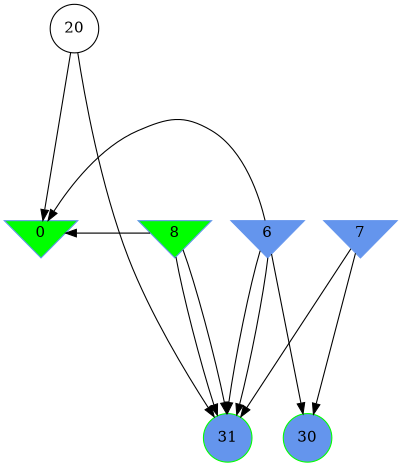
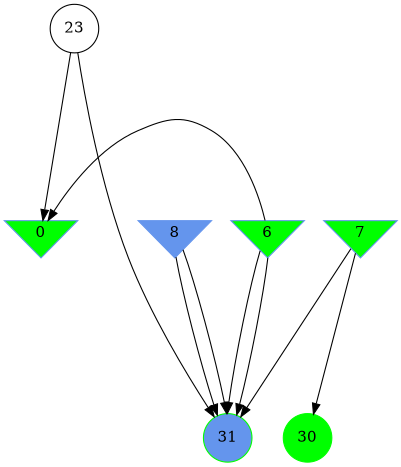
node "20": label "20" -> "23"
edge "8" -> "0": removed
node "8": fillcolor green -> cornflowerblue
node "6": fillcolor cornflowerblue -> green
node "7": fillcolor cornflowerblue -> green
edge "6" -> "30": removed
node "30": fillcolor cornflowerblue -> green
